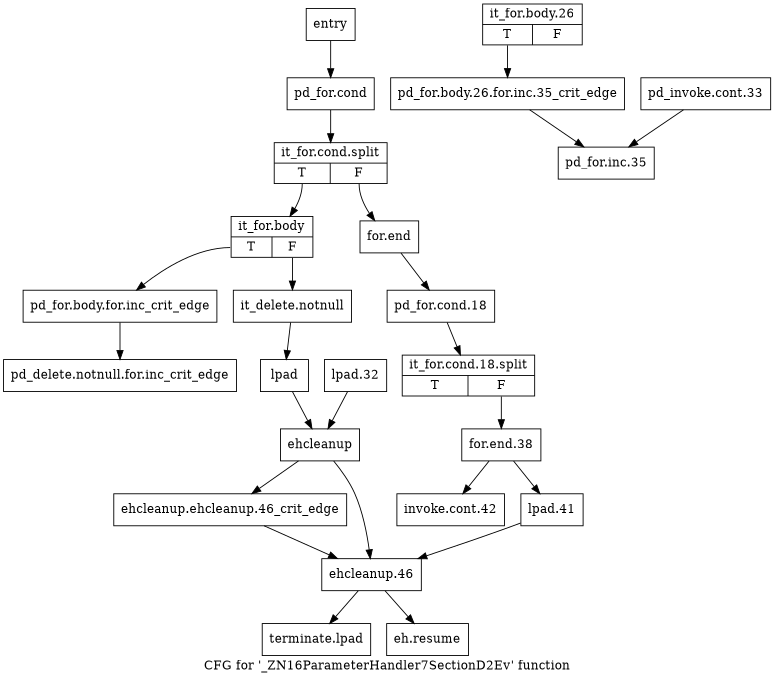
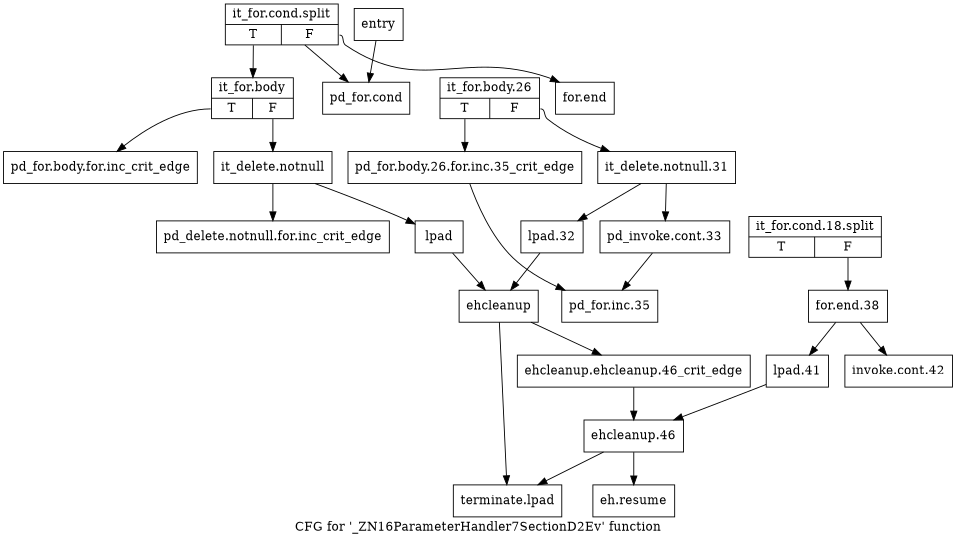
edge "pd_for.cond" -> "it_for.cond.split": reversed
node "it_delete.notnull.31": added
node "pd_for.cond.18": removed
edge "pd_for.body.for.inc_crit_edge" -> "pd_delete.notnull.for.inc_crit_edge": now "it_delete.notnull" -> "pd_delete.notnull.for.inc_crit_edge"
edge "ehcleanup" -> "ehcleanup.46": now "ehcleanup" -> "terminate.lpad"
